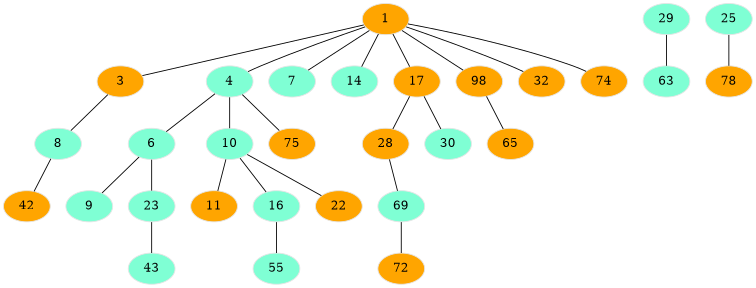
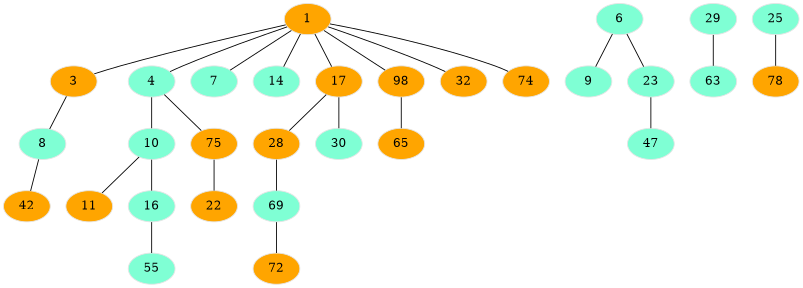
edge "4" -- "6": removed
edge "10" -- "22": now "75" -- "22"
node "43": label "43" -> "47"
